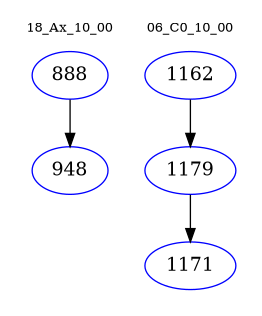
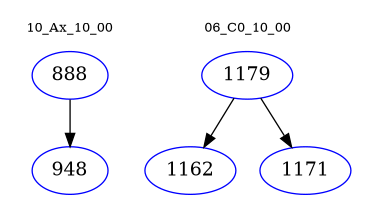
cluster "18_Ax_10_00": label "18_Ax_10_00" -> "10_Ax_10_00"
edge "1162" -> "1179": reversed
